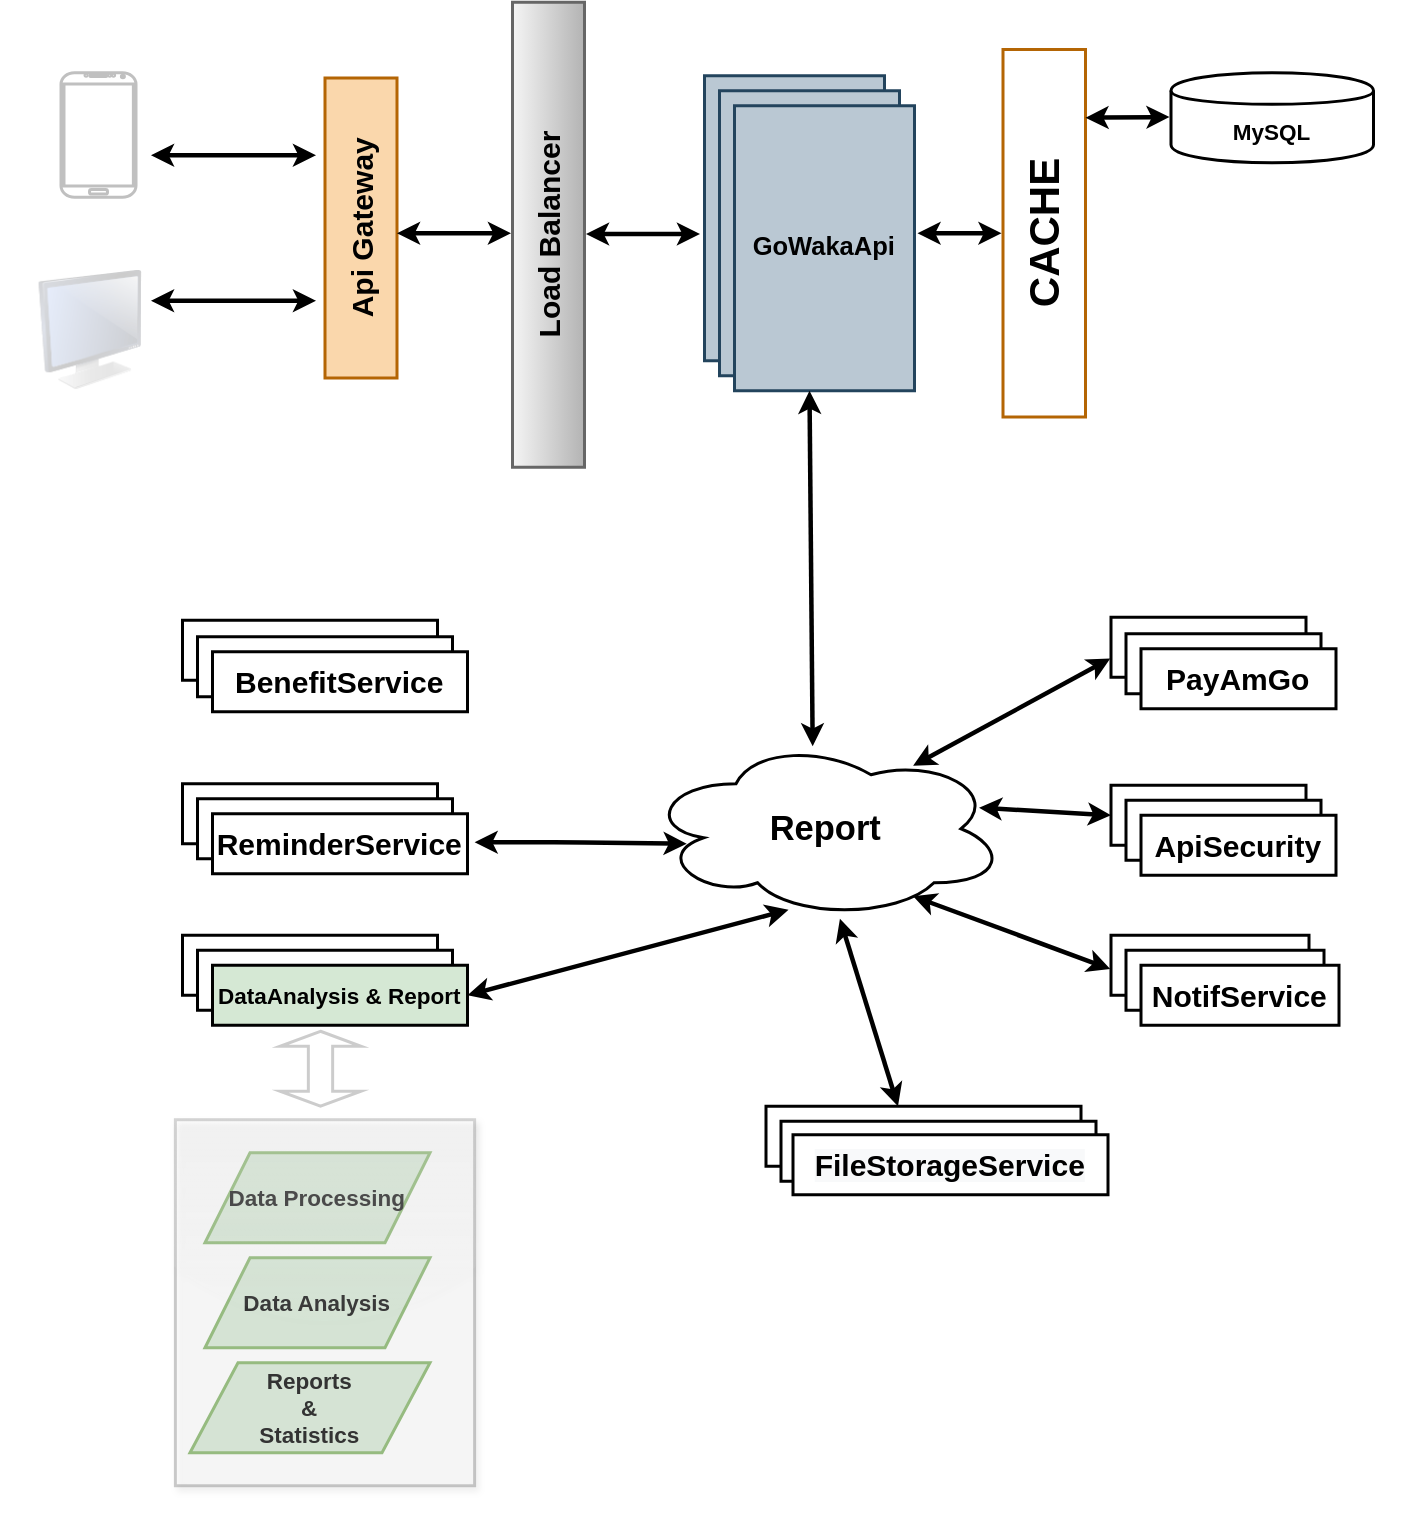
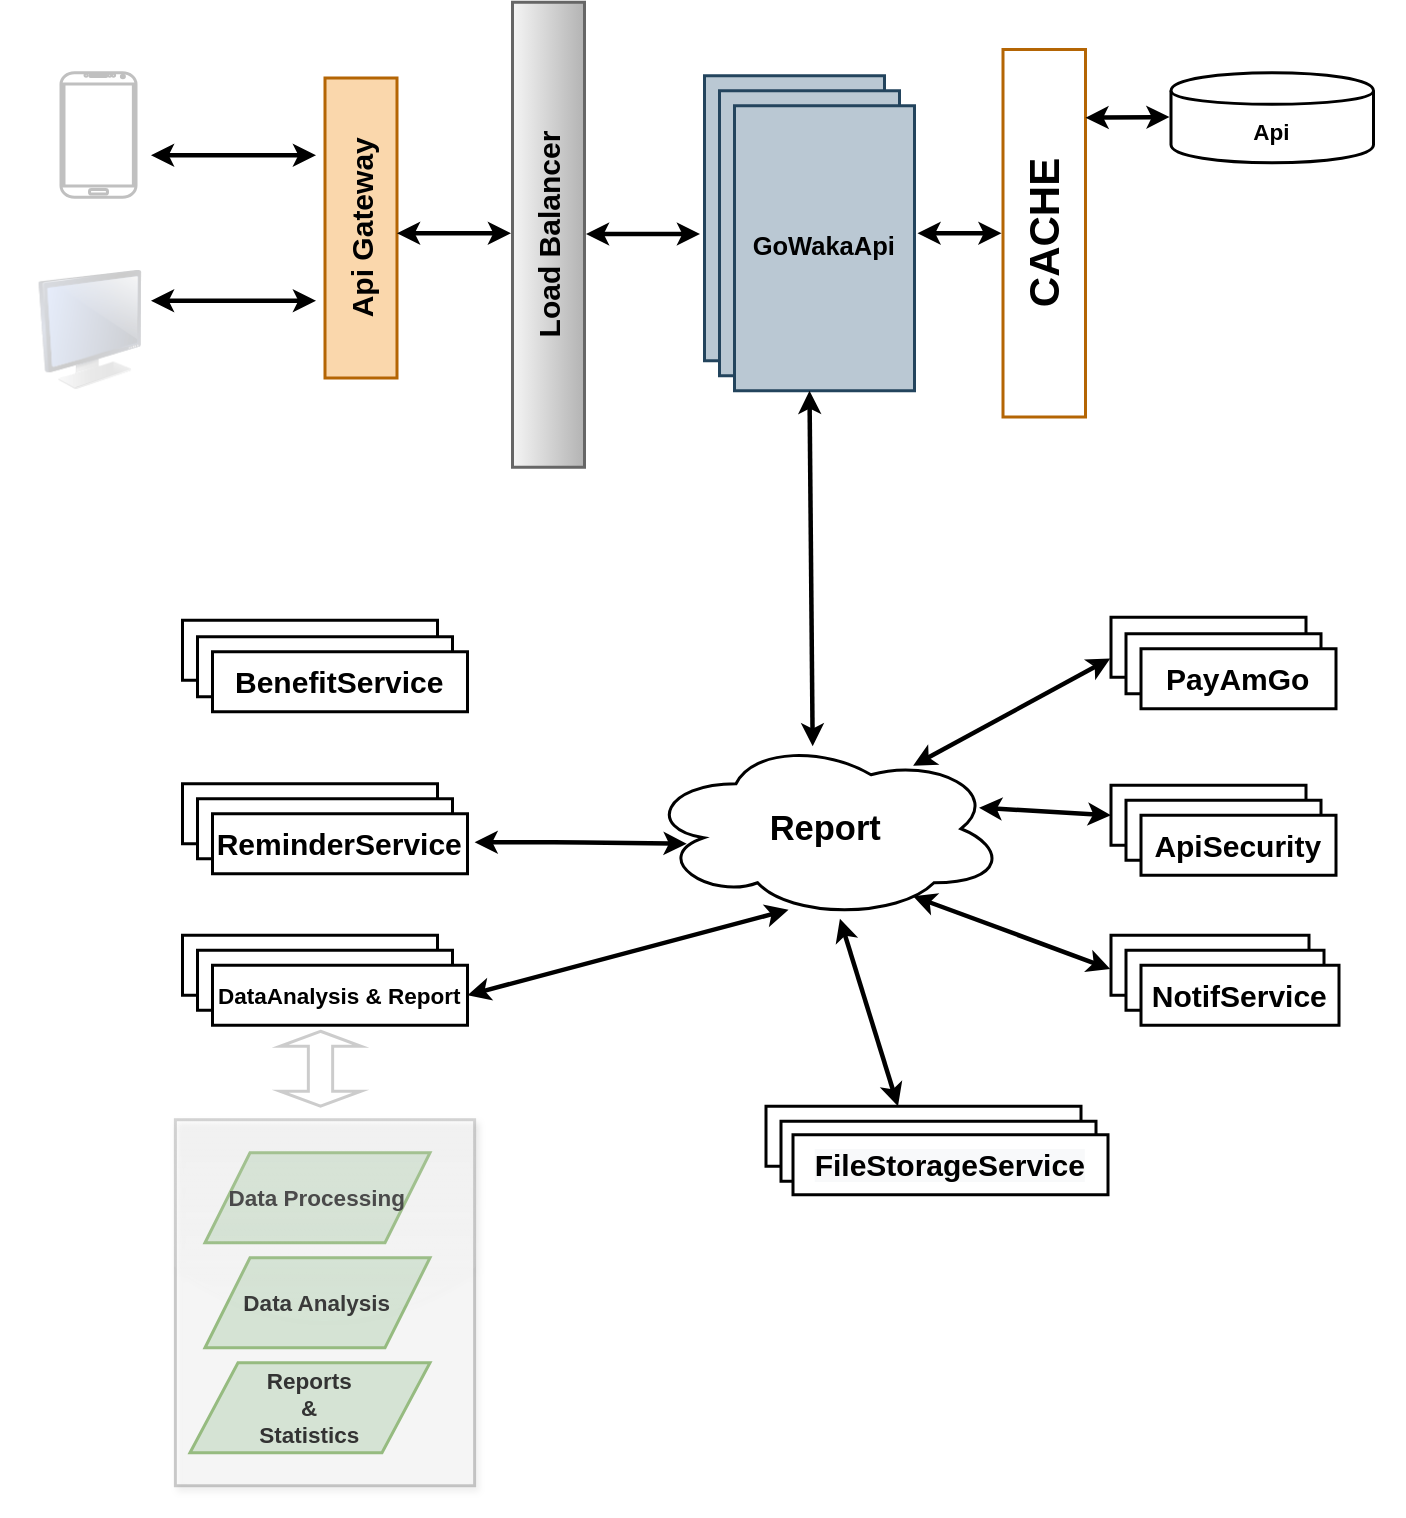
node "MySQL": label "MySQL" -> "Api"
node "DataAnalysis & Report": fillcolor #d5e8d4 -> #ffffff
